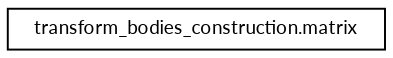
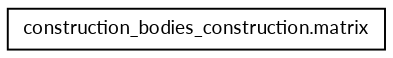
node "transform_bodies_construction.matrix": label "transform_bodies_construction.matrix" -> "construction_bodies_construction.matrix"
